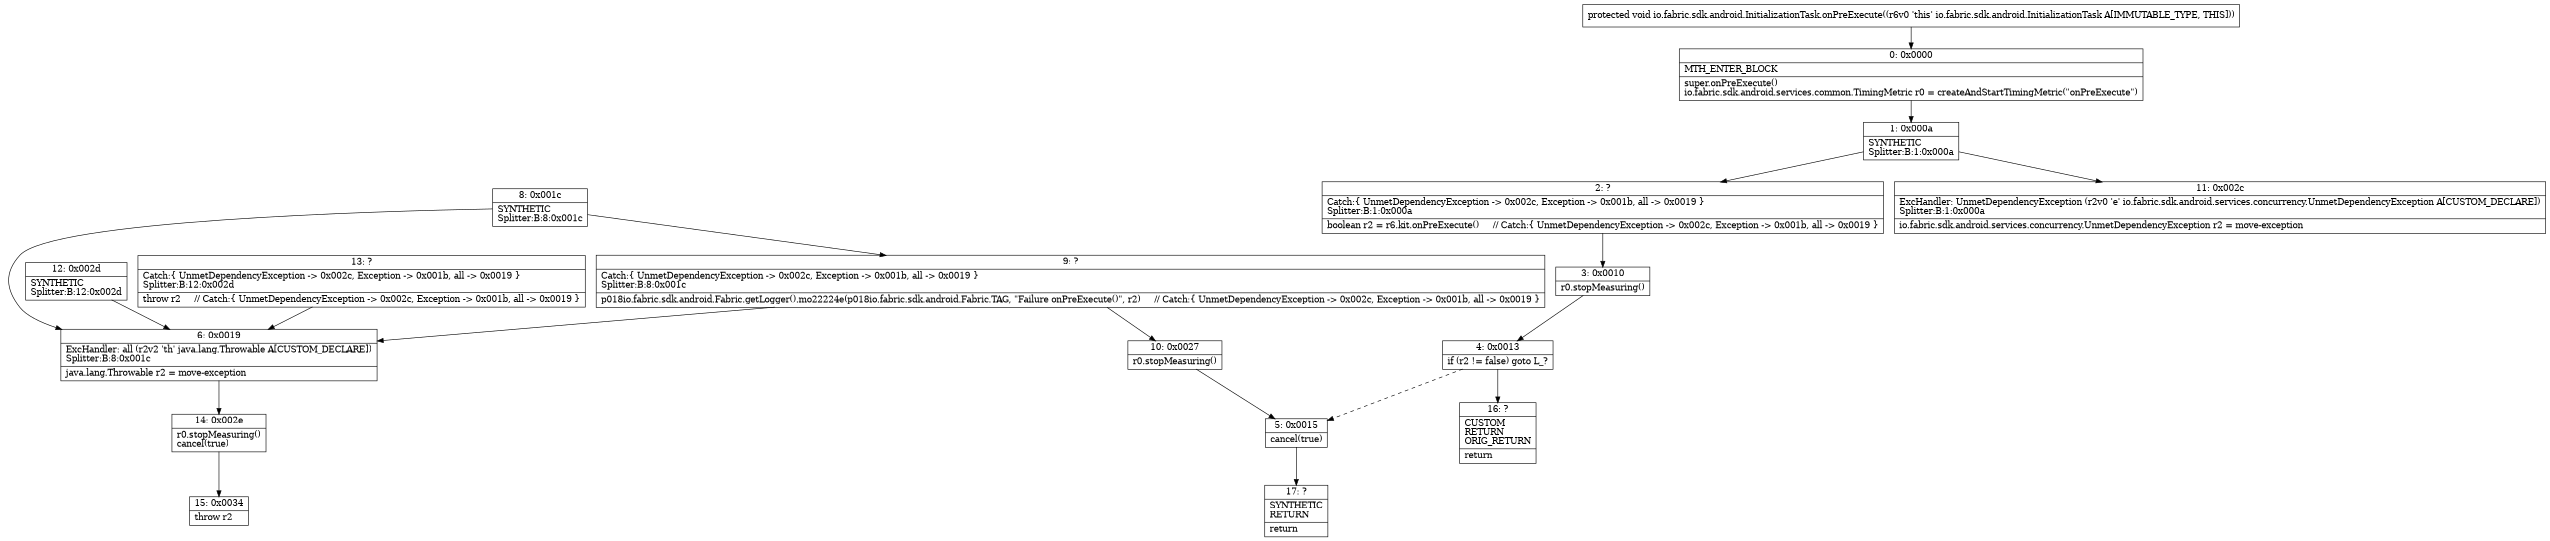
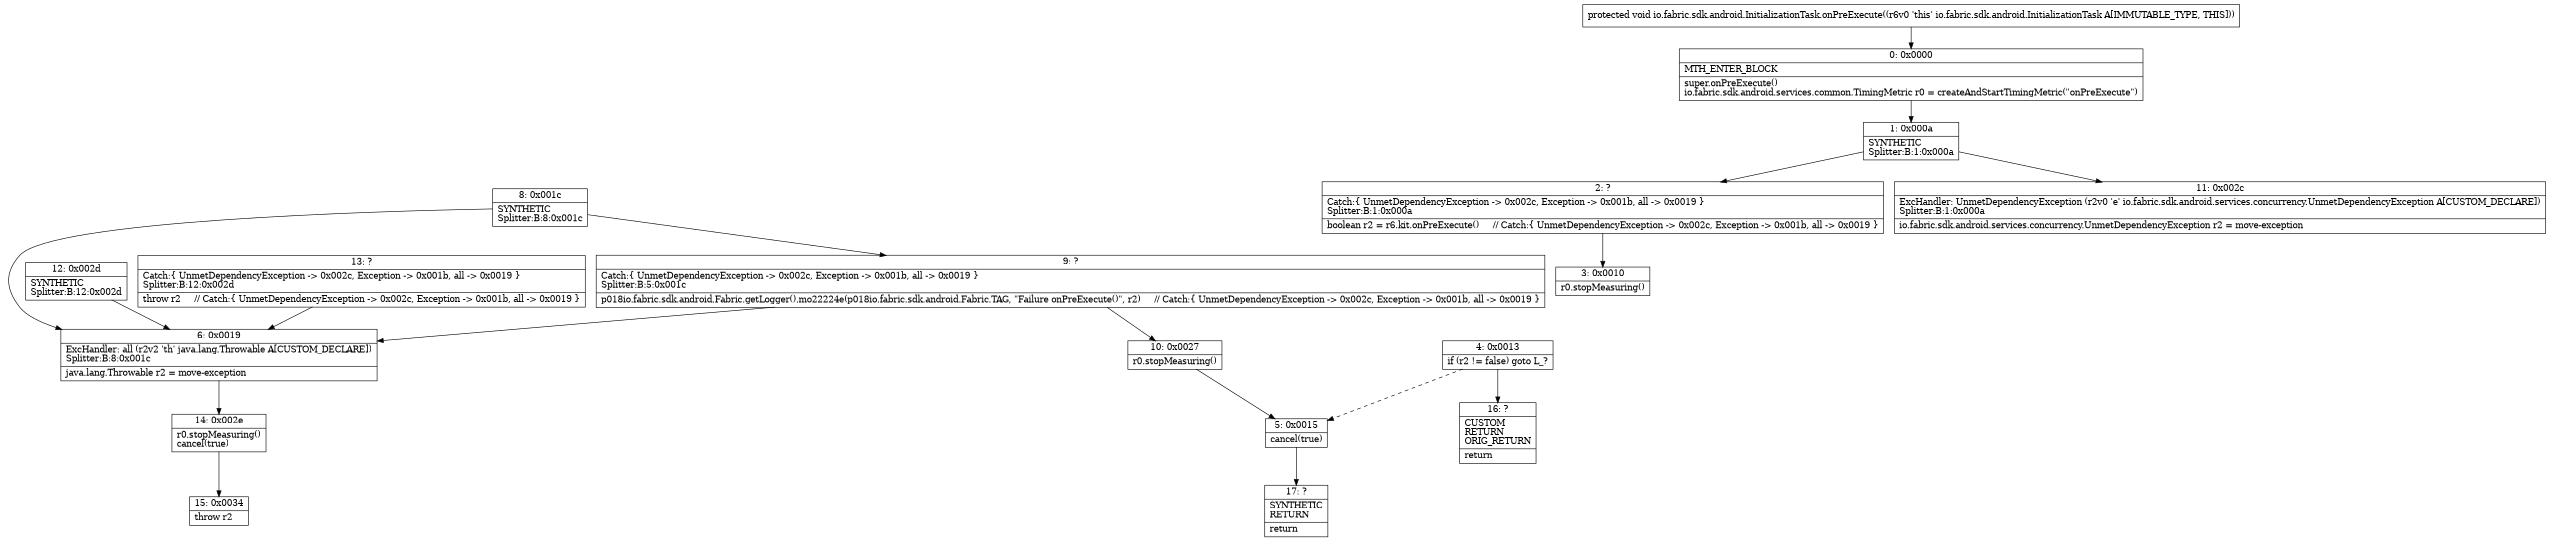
node "9: ?": text "Splitter:B:8:0x001c" -> "Splitter:B:5:0x001c"
edge "3: 0x0010" -> "4: 0x0013": removed
